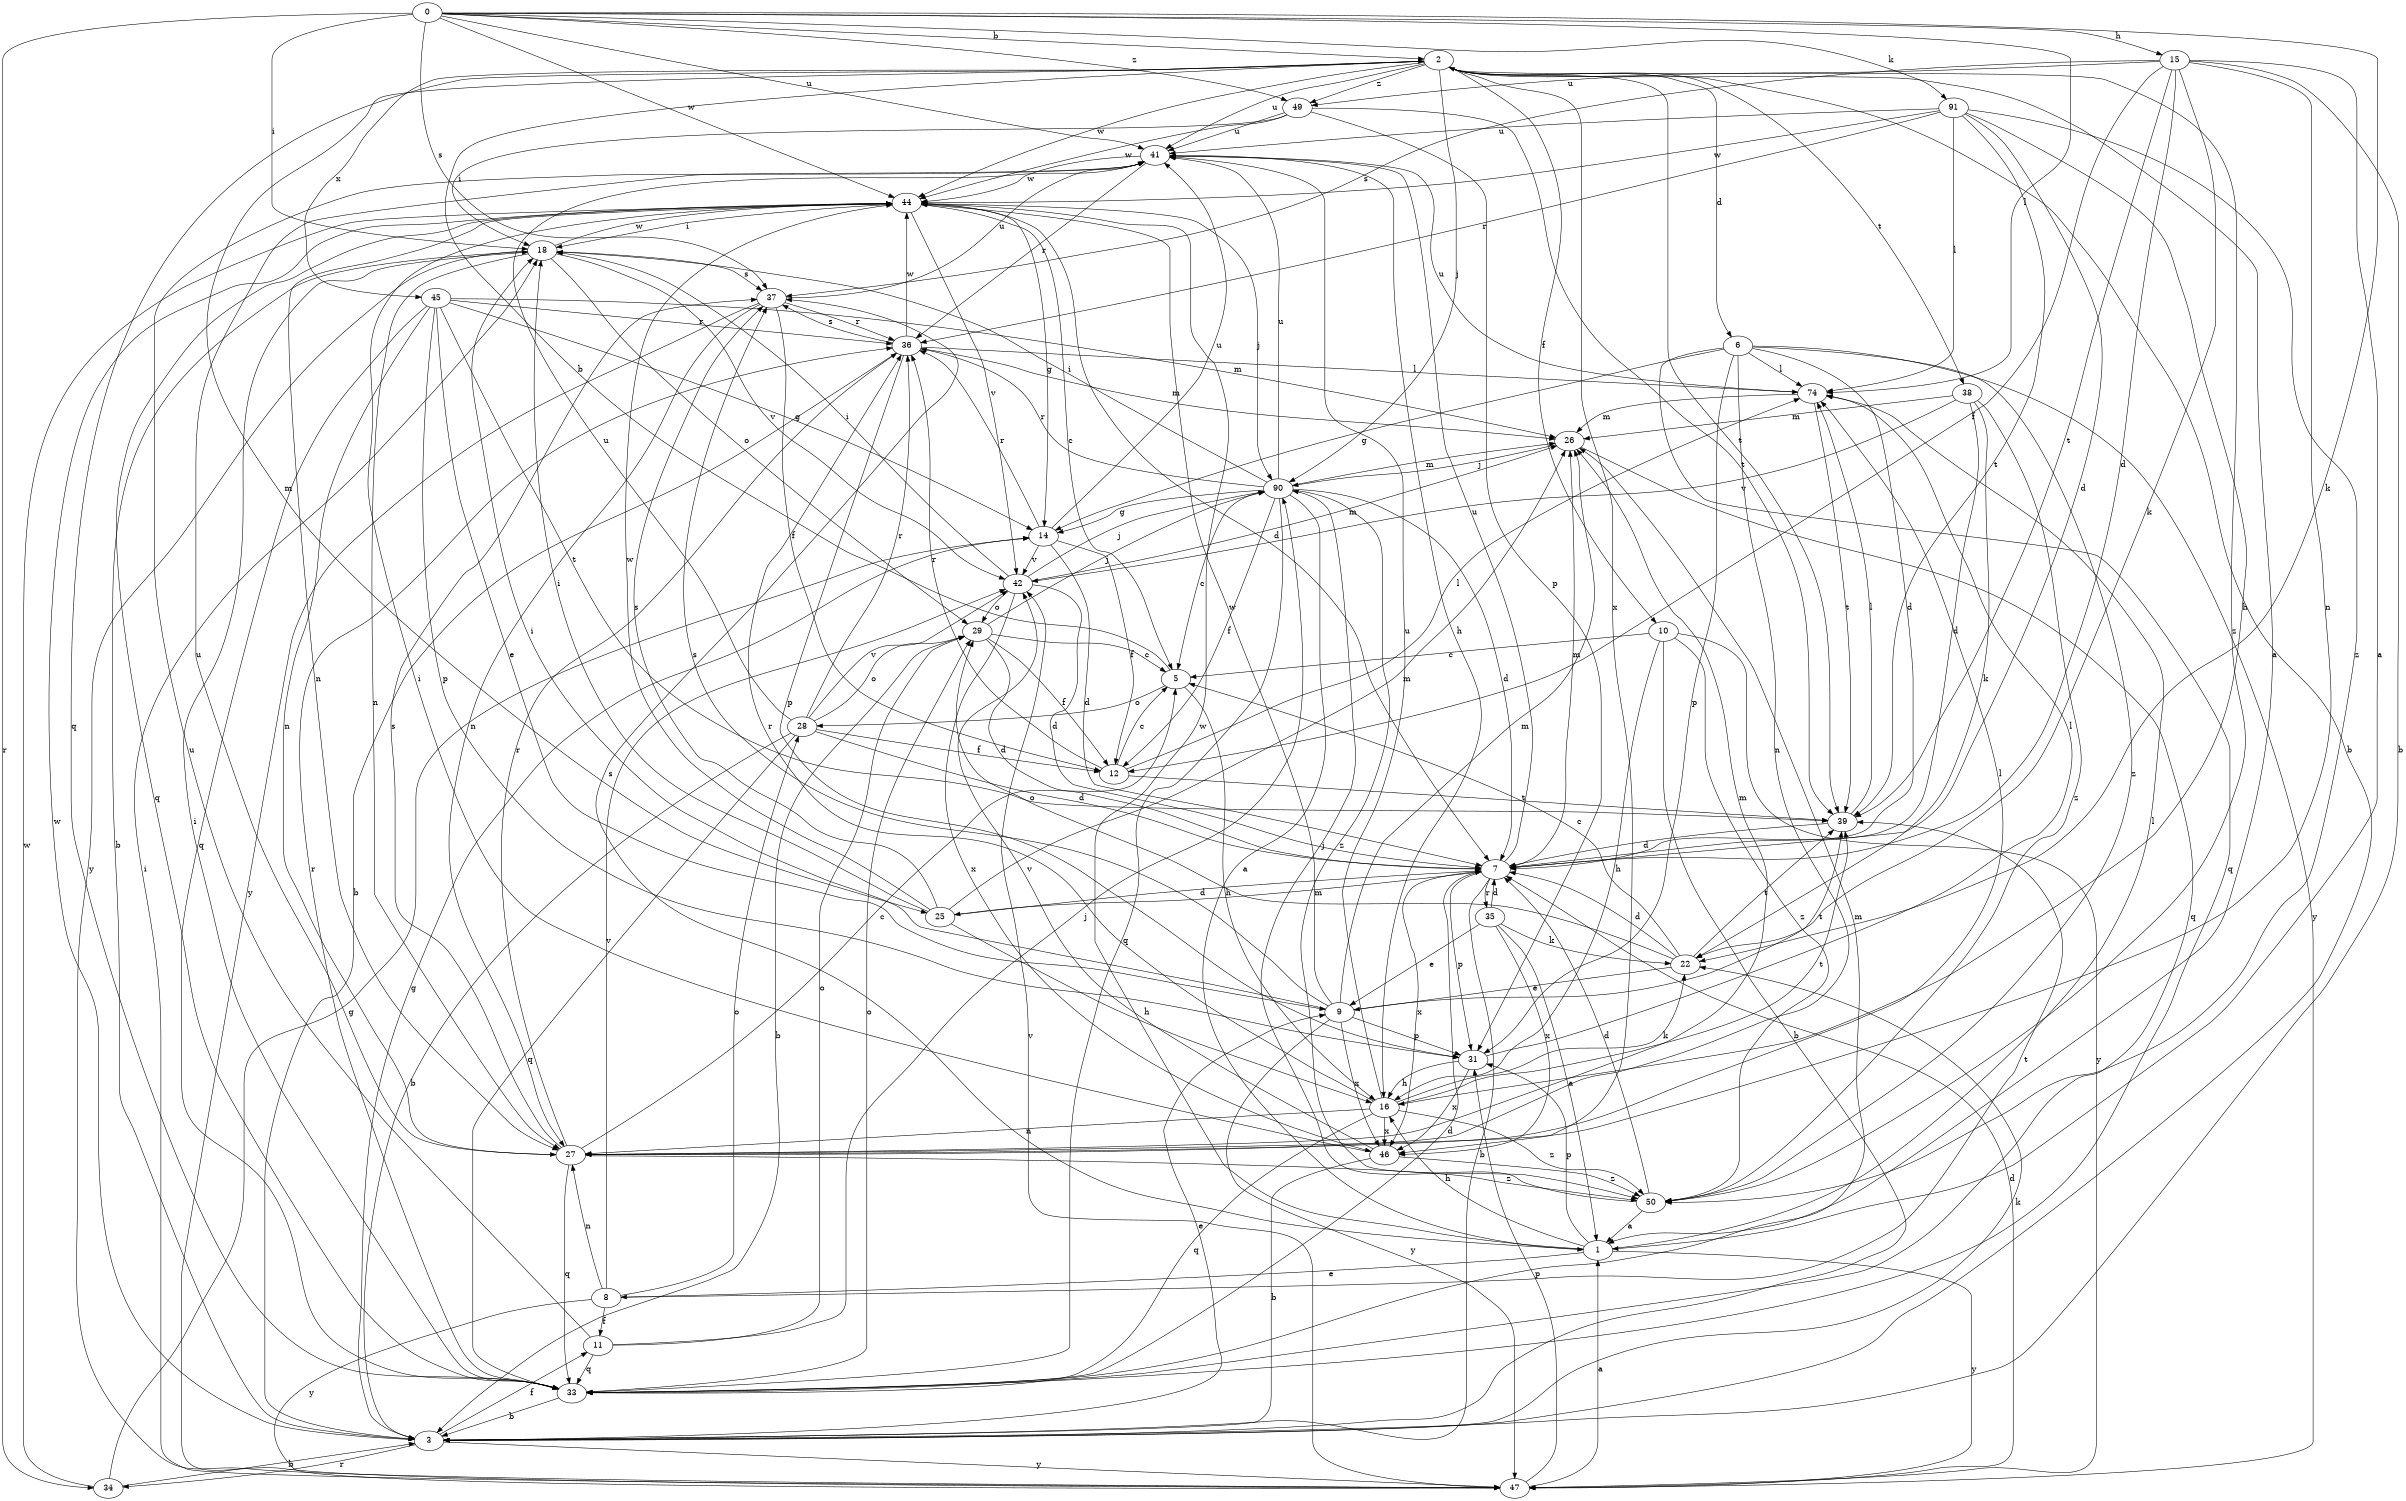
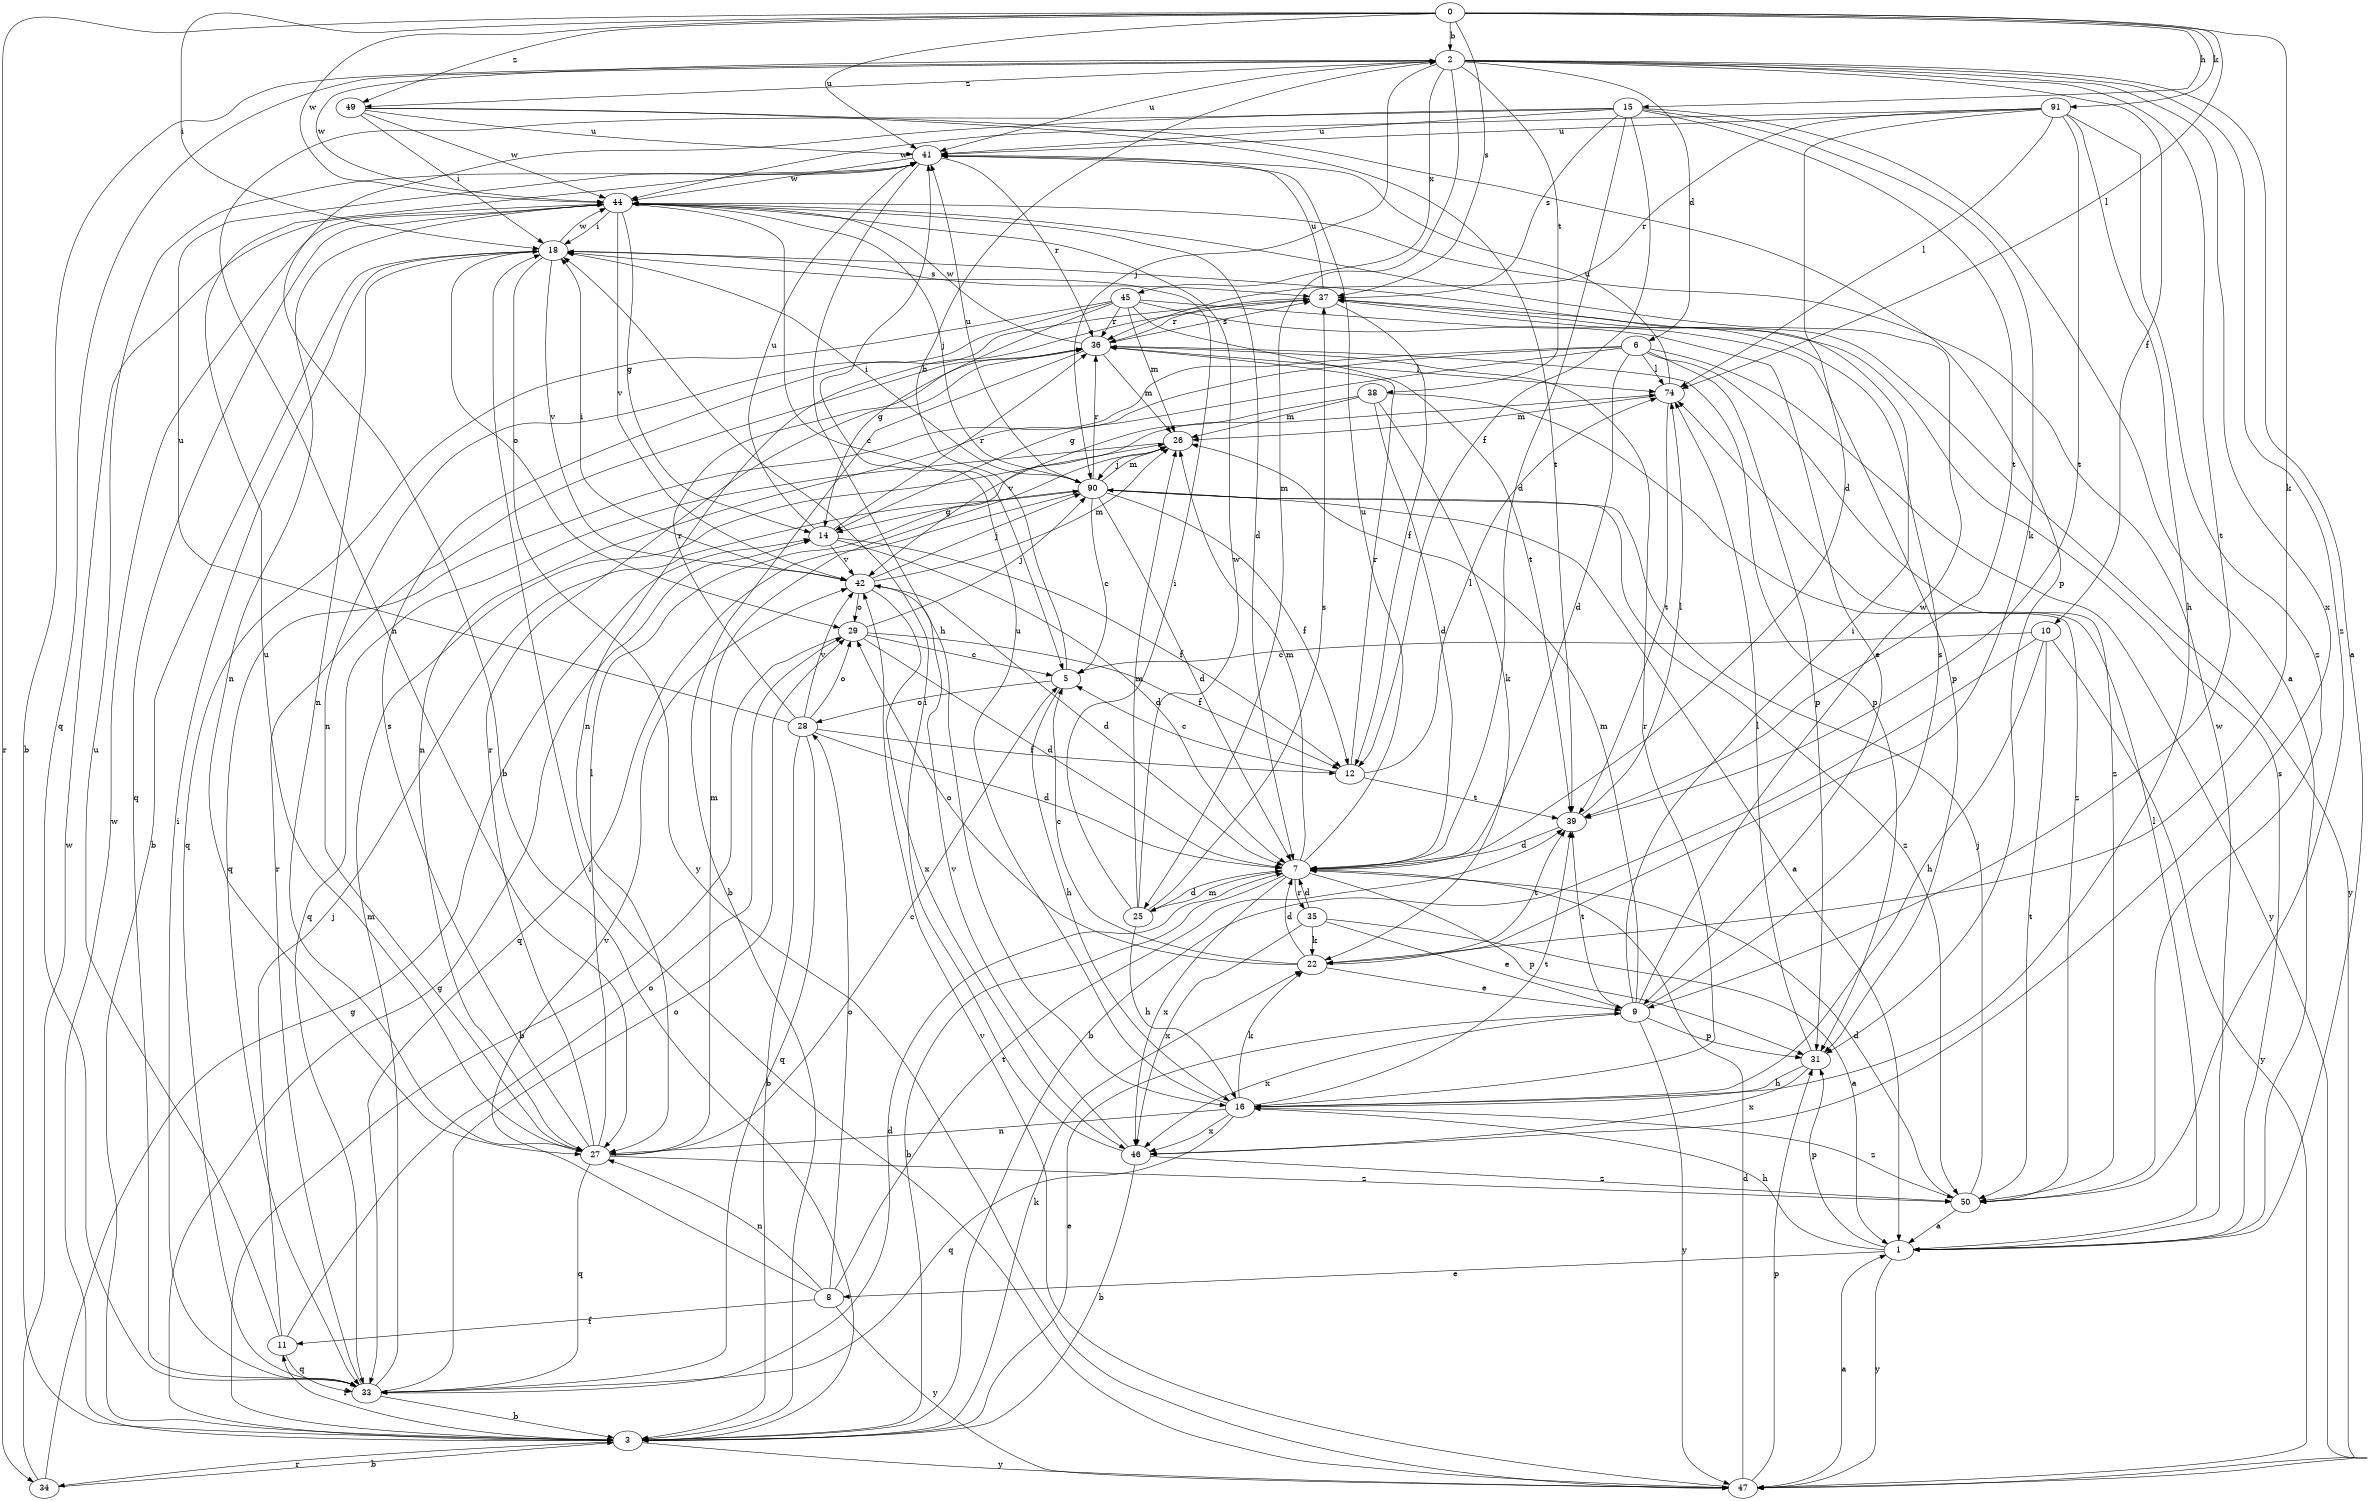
edge "15" -> "49": now "15" -> "41"
edge "2" -> "39": now "2" -> "9"
edge "46" -> "44": now "46" -> "18"
edge "10" -> "50": label "z" -> "t"
